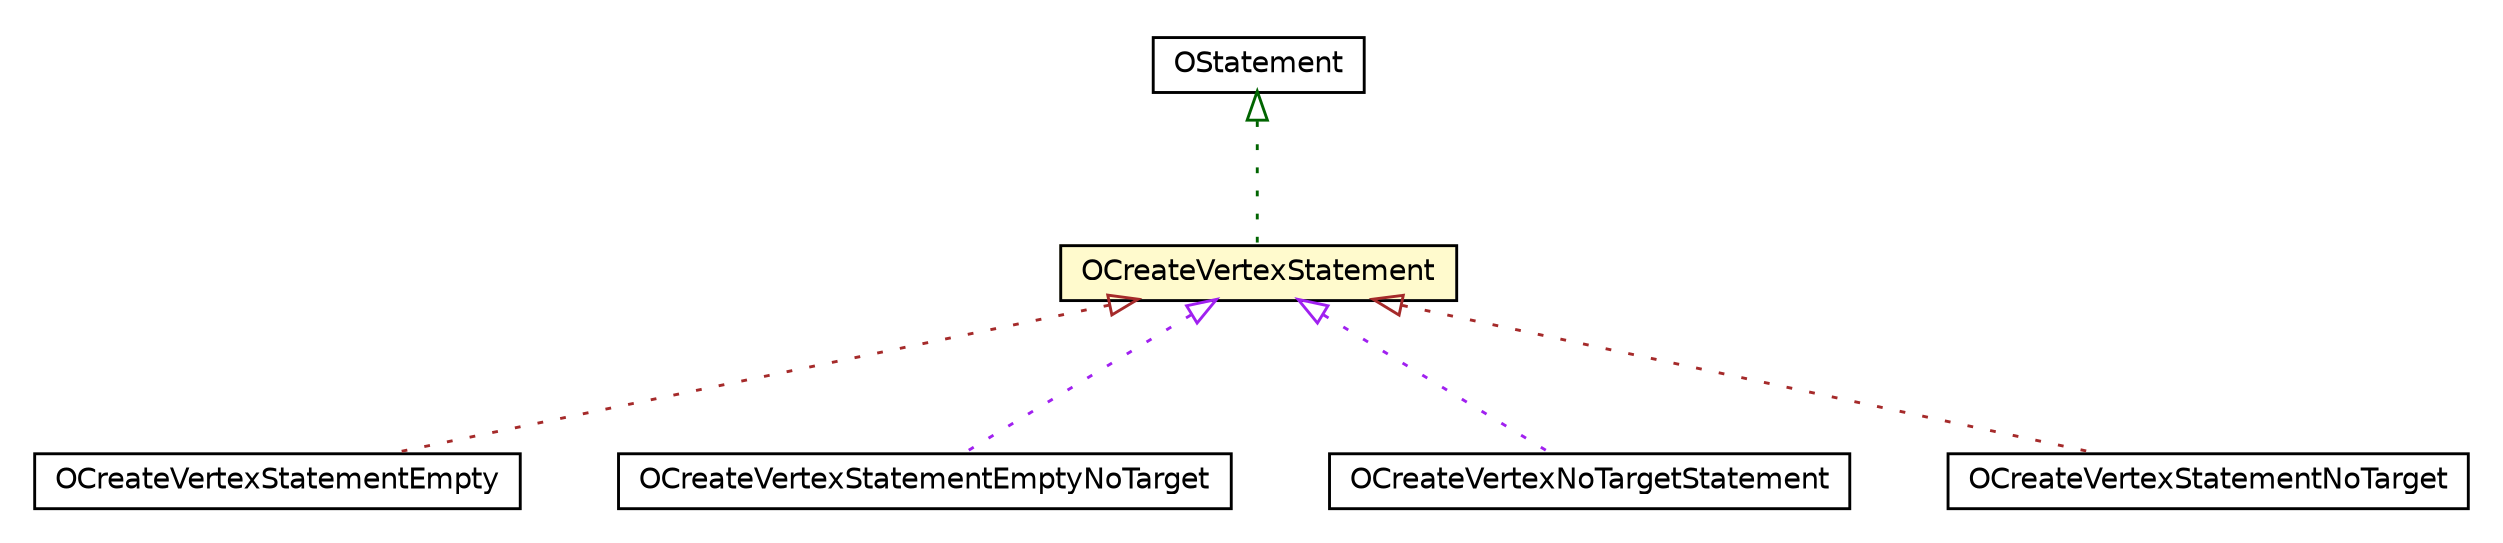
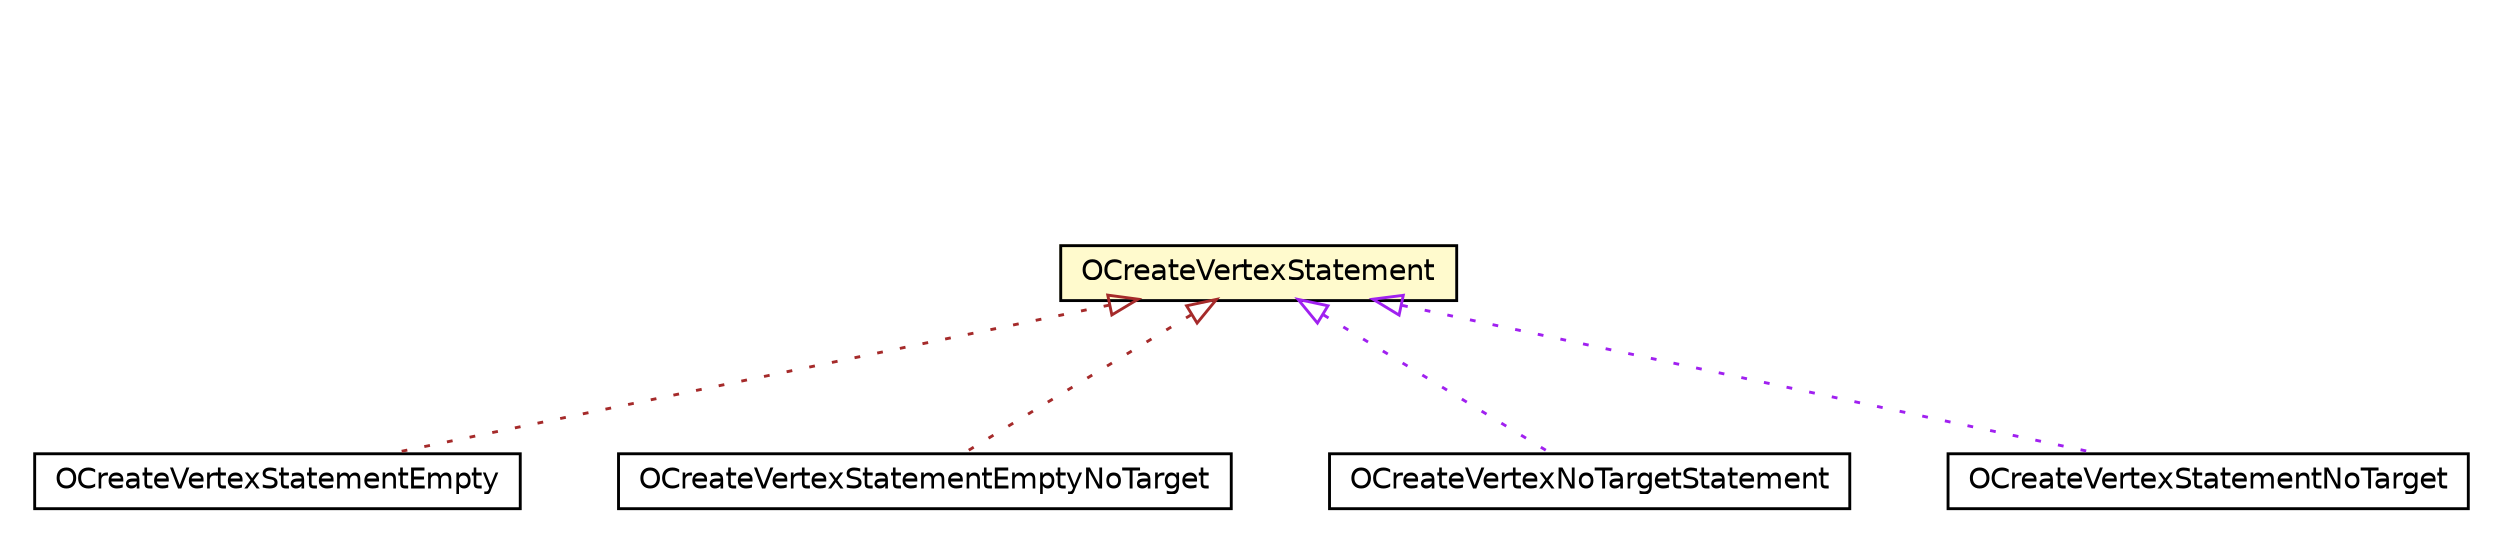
node "OStatement": removed
edge "OCreateVertexStatementNoTarget" -> "OCreateVertexStatement": color brown -> purple
edge "OCreateVertexStatementEmptyNoTarget" -> "OCreateVertexStatement": color purple -> brown
